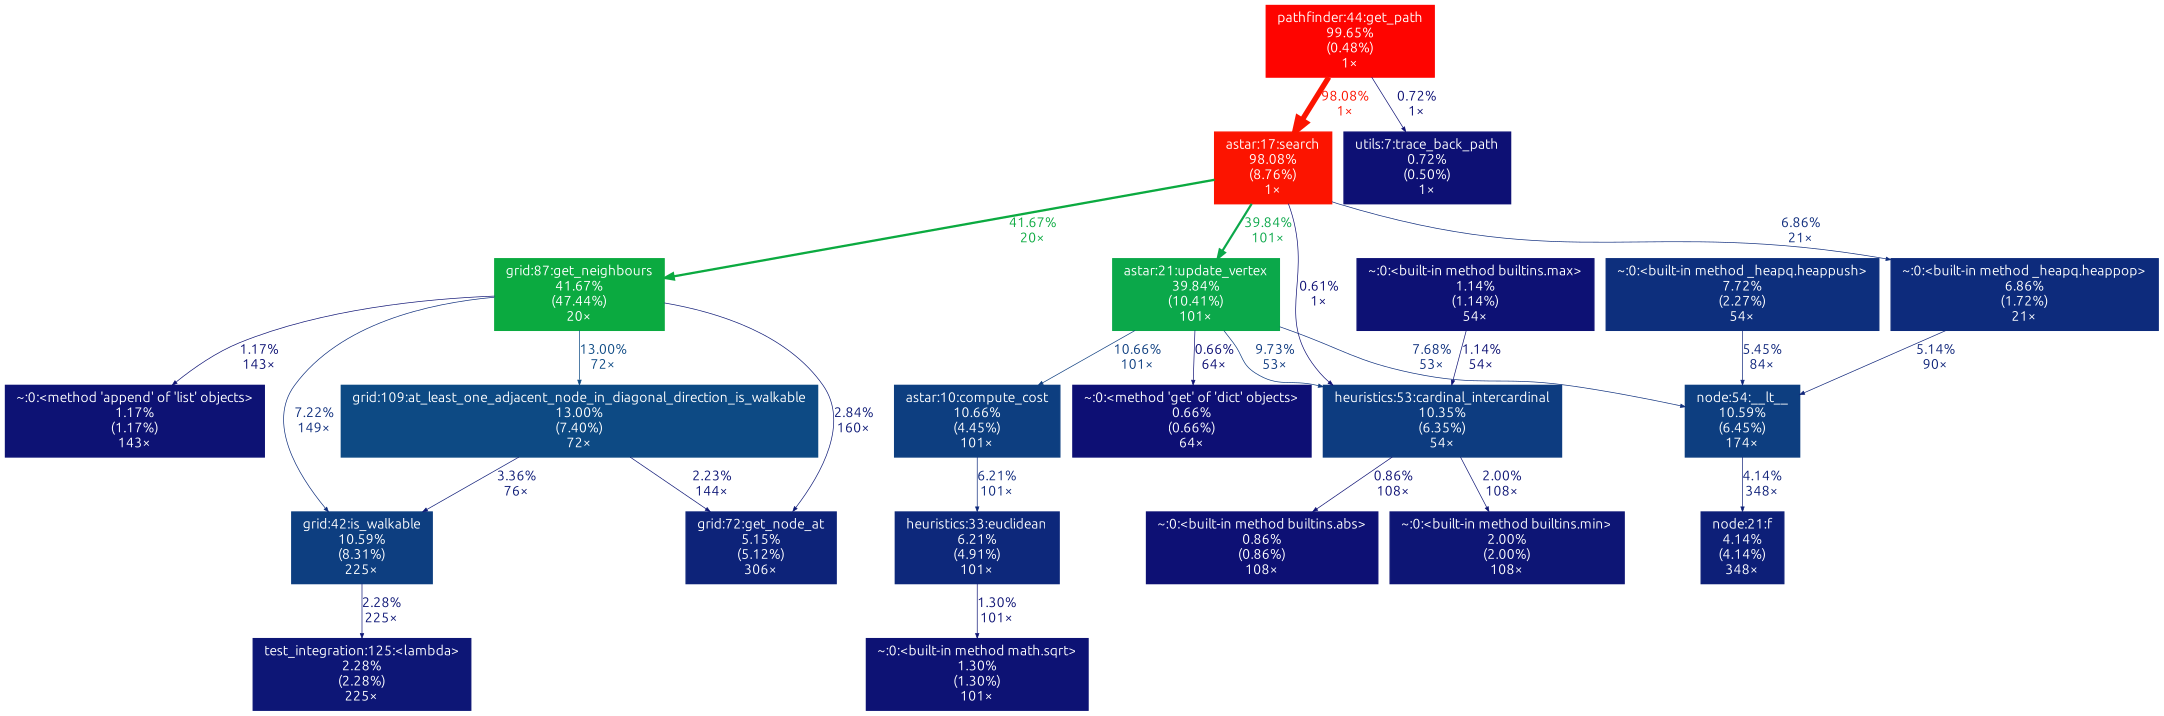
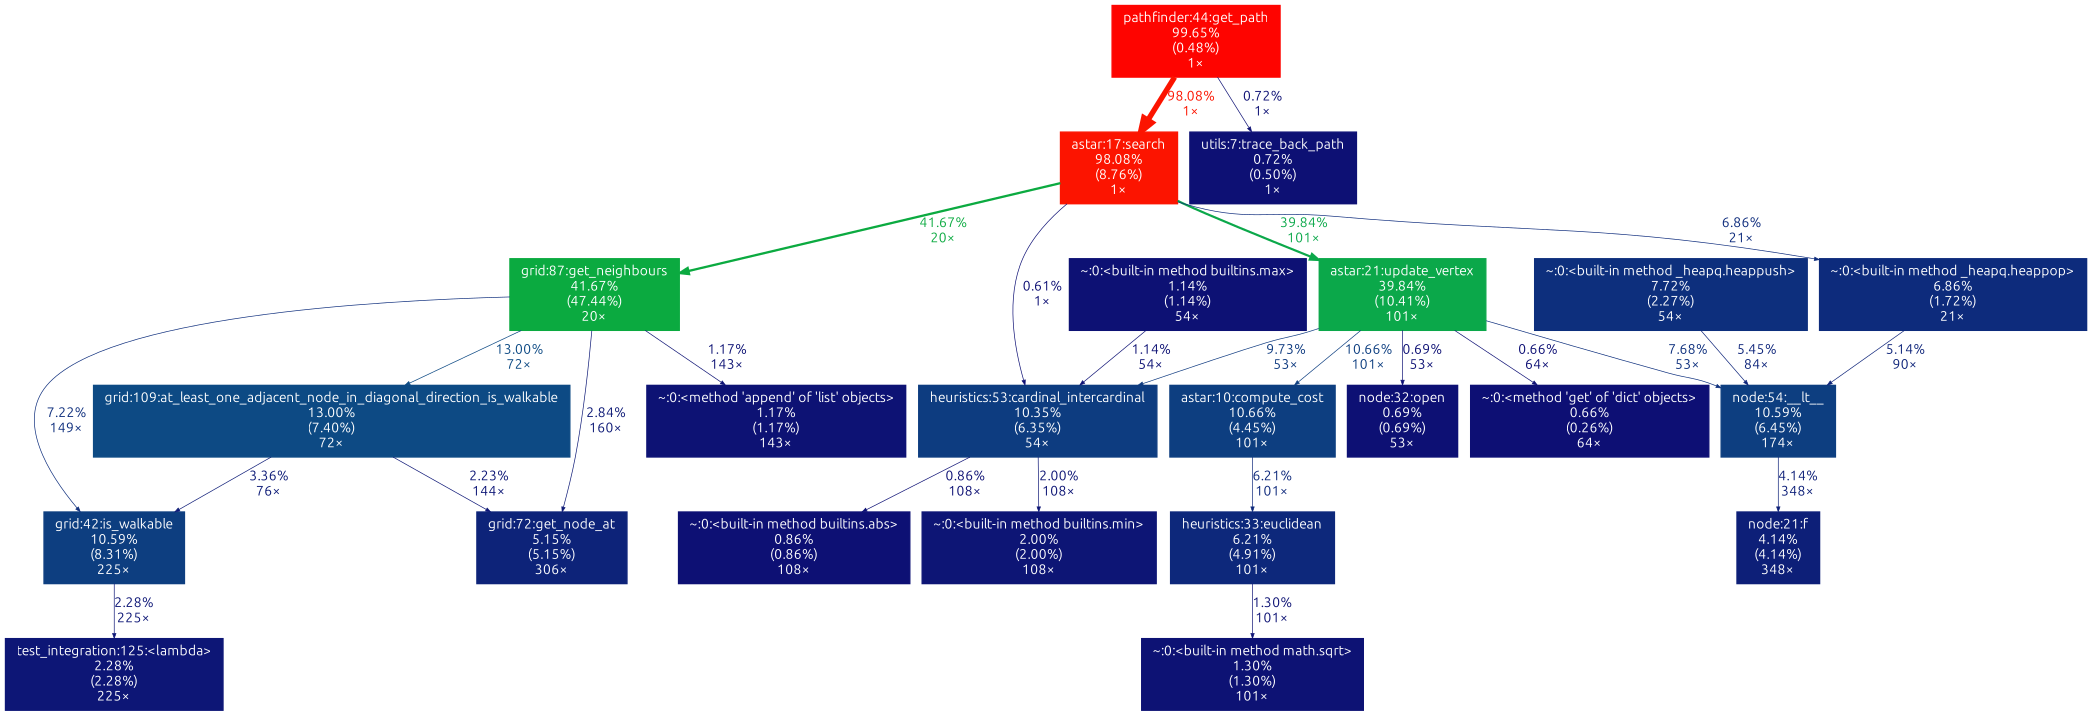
node "~:0:<method 'get' of 'dict' objects> 0.66% (0.66%) 64×": label "~:0:<method 'get' of 'dict' objects> 0.66% (0.66%) 64×" -> "~:0:<method 'get' of 'dict' objects> 0.66% (0.26%) 64×"
node "node:32:open 0.69% (0.69%) 53×": added
node "grid:72:get_node_at 5.15% (5.12%) 306×": label "grid:72:get_node_at 5.15% (5.12%) 306×" -> "grid:72:get_node_at 5.15% (5.15%) 306×"
